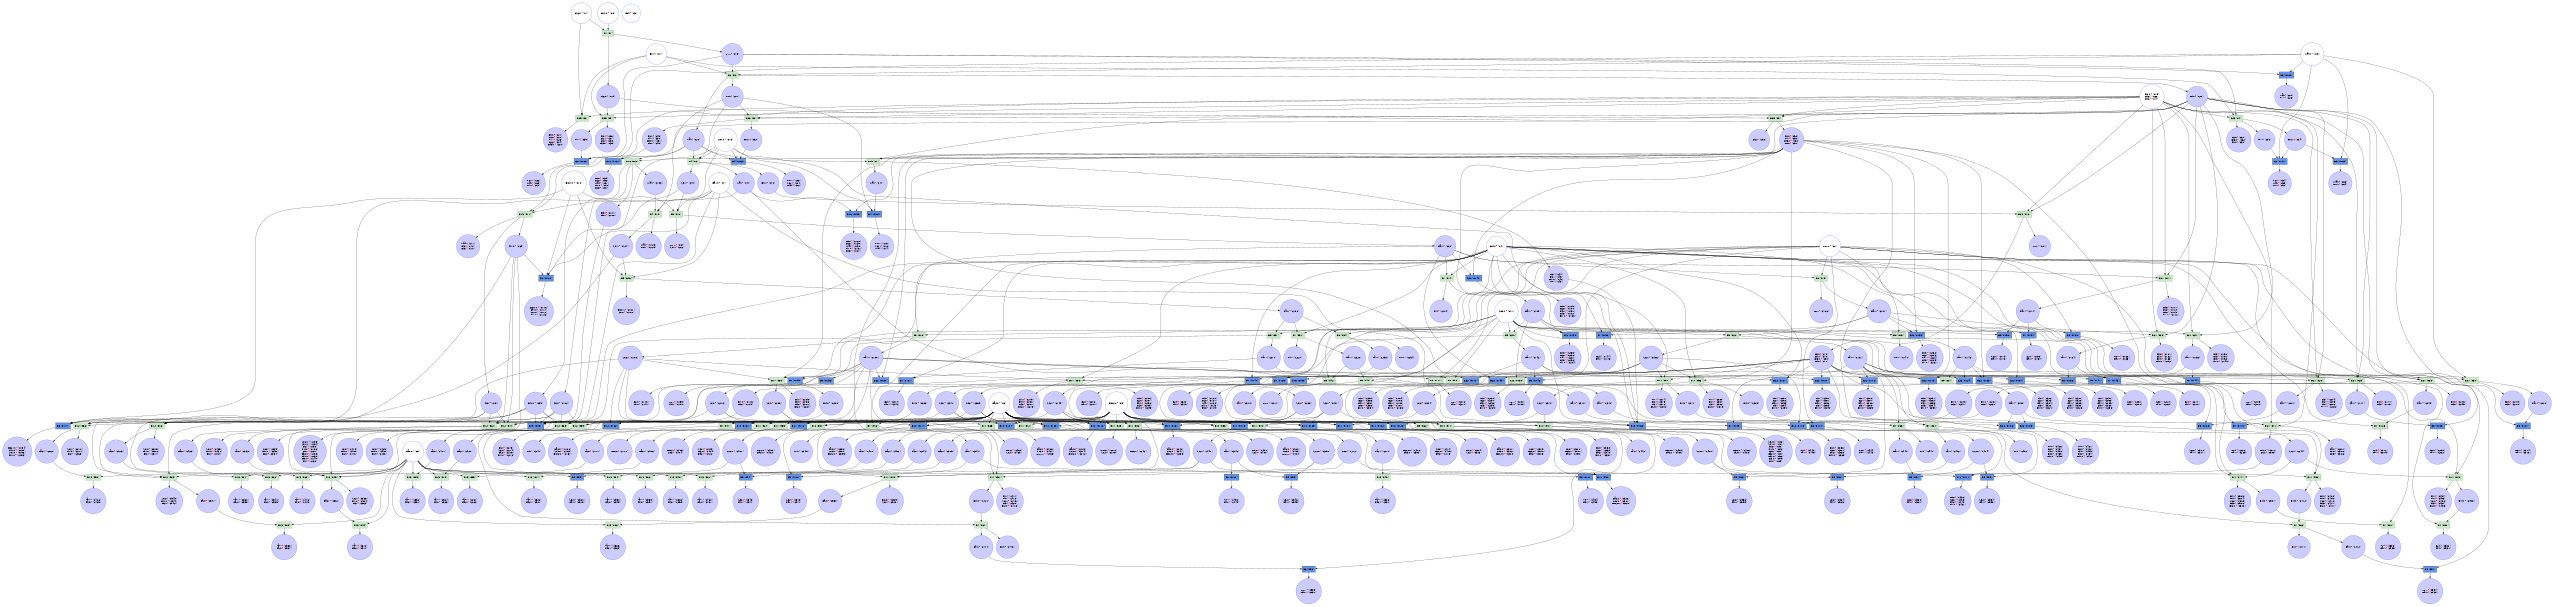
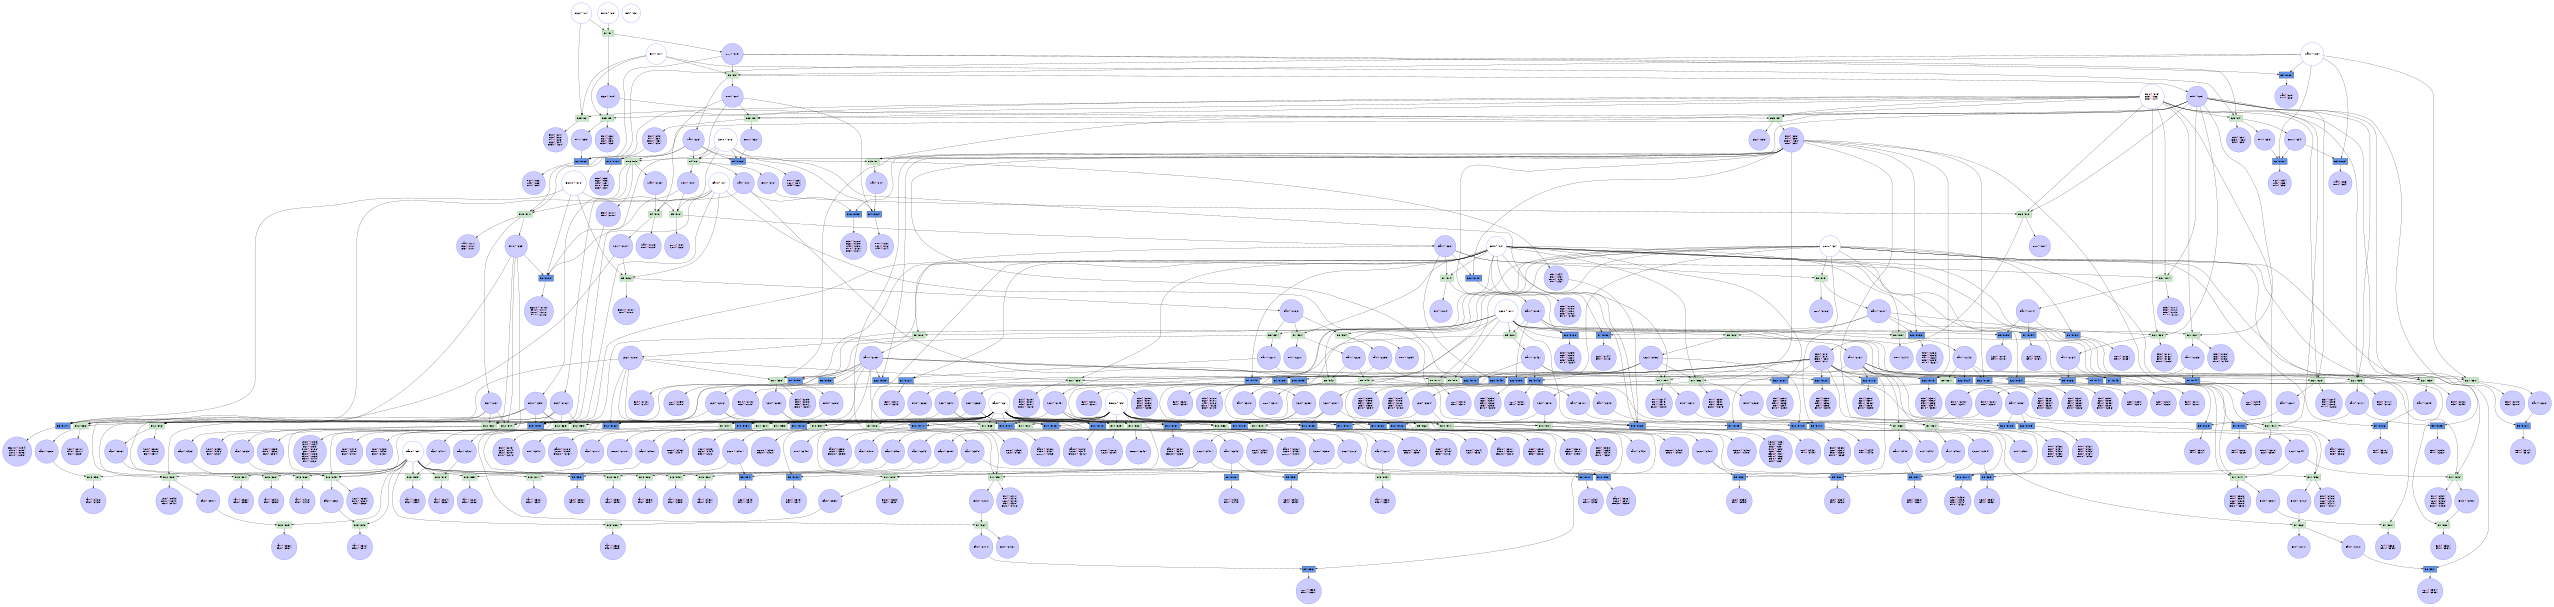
node "R22 (e139)": fillcolor #cce6cc -> cornflowerblue
node "R7 (e126)": fillcolor #cce6cc -> cornflowerblue
